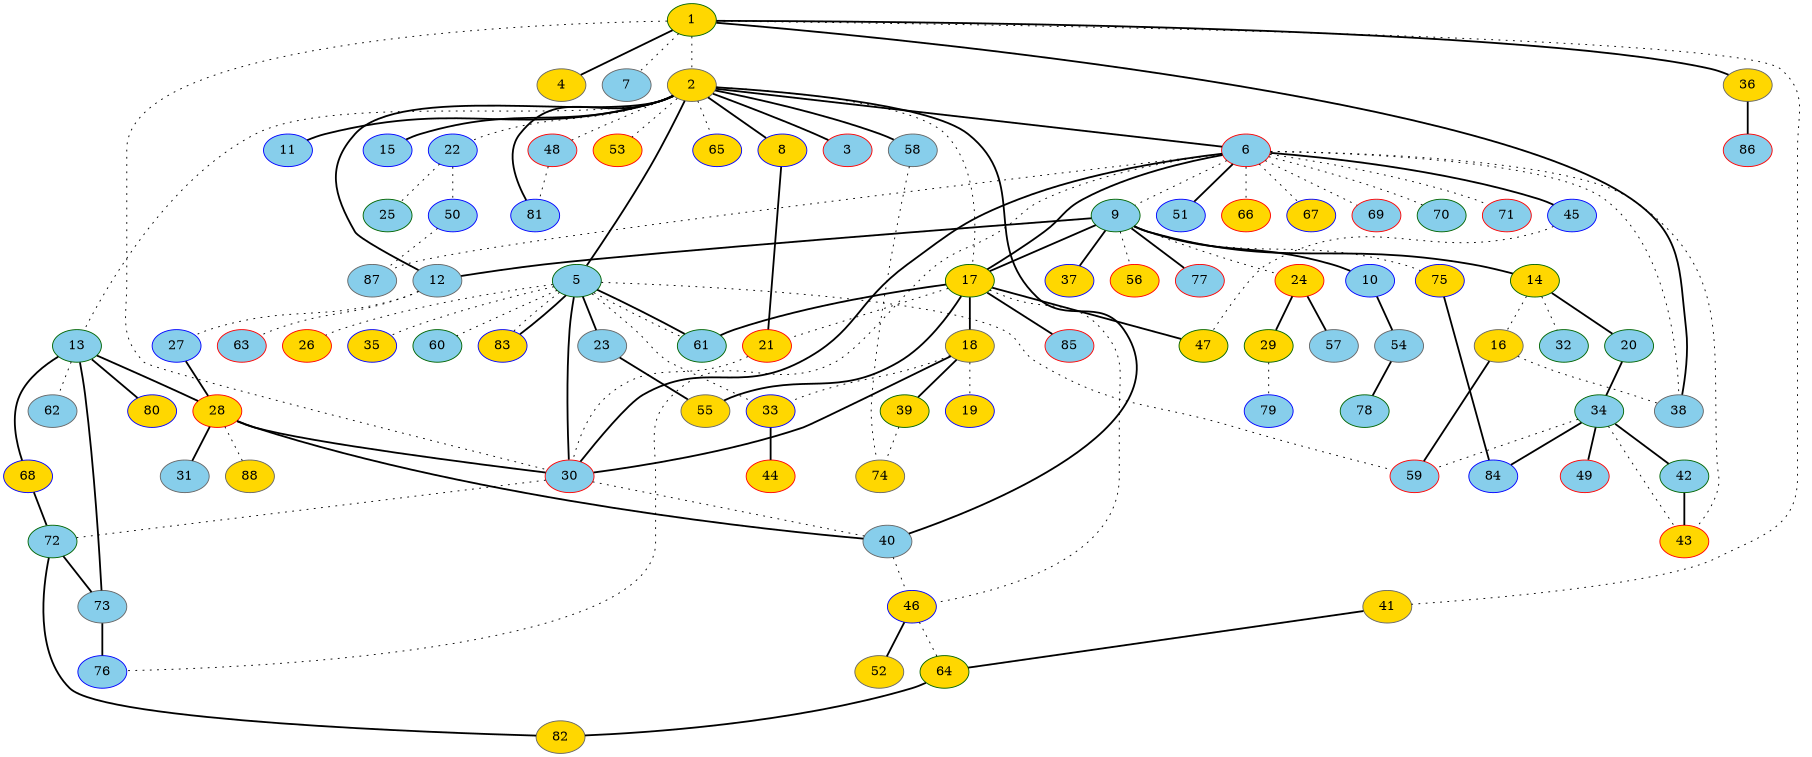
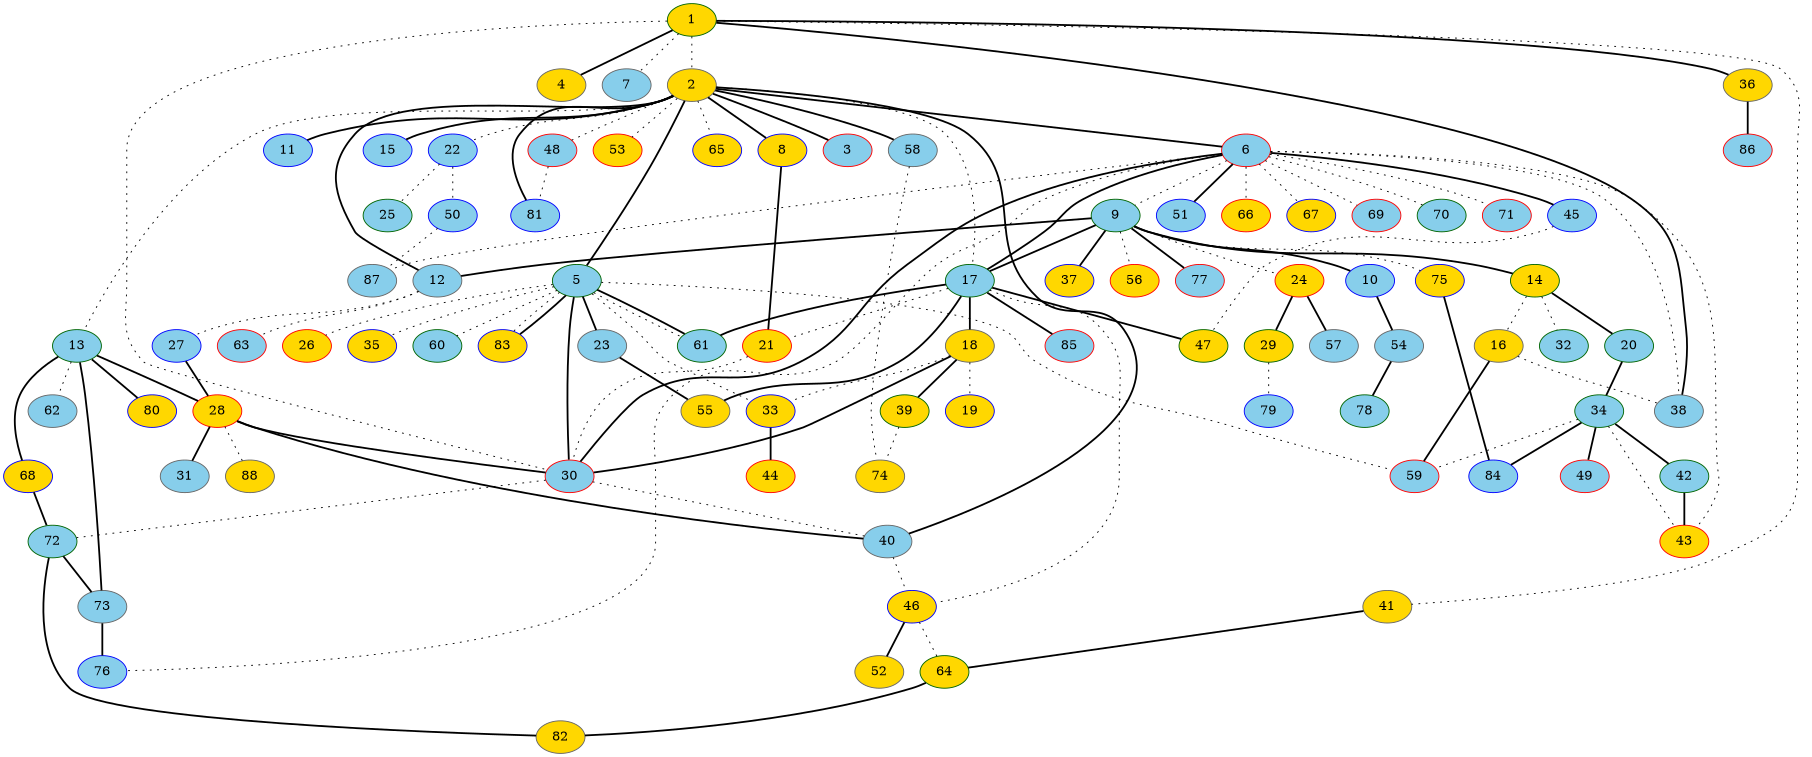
node "17": fillcolor gold -> skyblue
